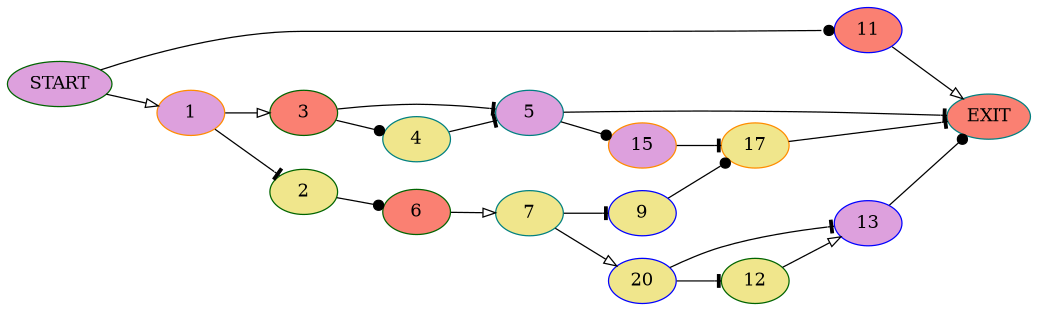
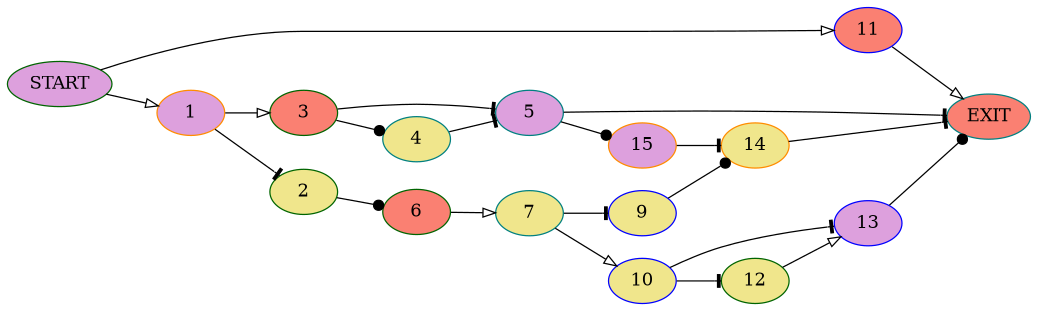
edge "START" -> "11": arrowhead dot -> onormal
node "17": label "17" -> "14"
node "20": label "20" -> "10"
